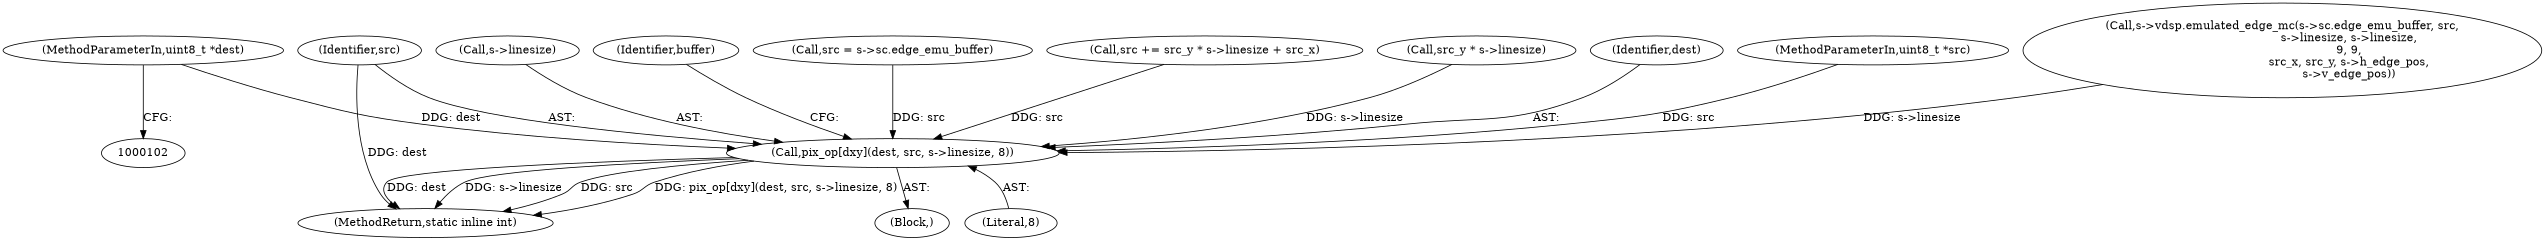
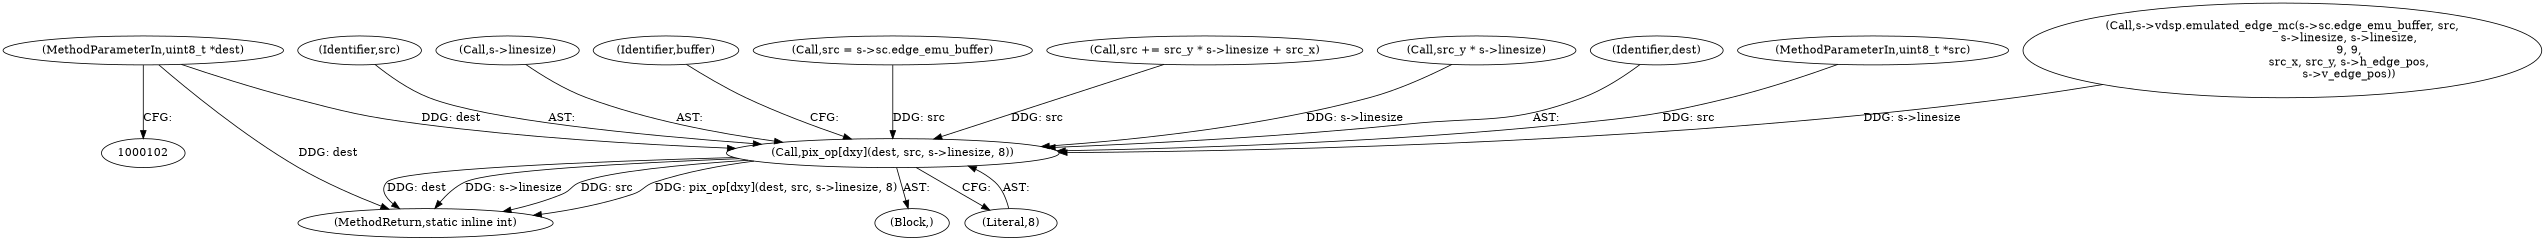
edge "(Identifier,src)" -> "(MethodReturn,static inline int)": now "(MethodParameterIn,uint8_t *dest)" -> "(MethodReturn,static inline int)"
edge "(Call,pix_op[dxy](dest, src, s->linesize, 8))" -> "(Literal,8)": added, label "CFG:"
